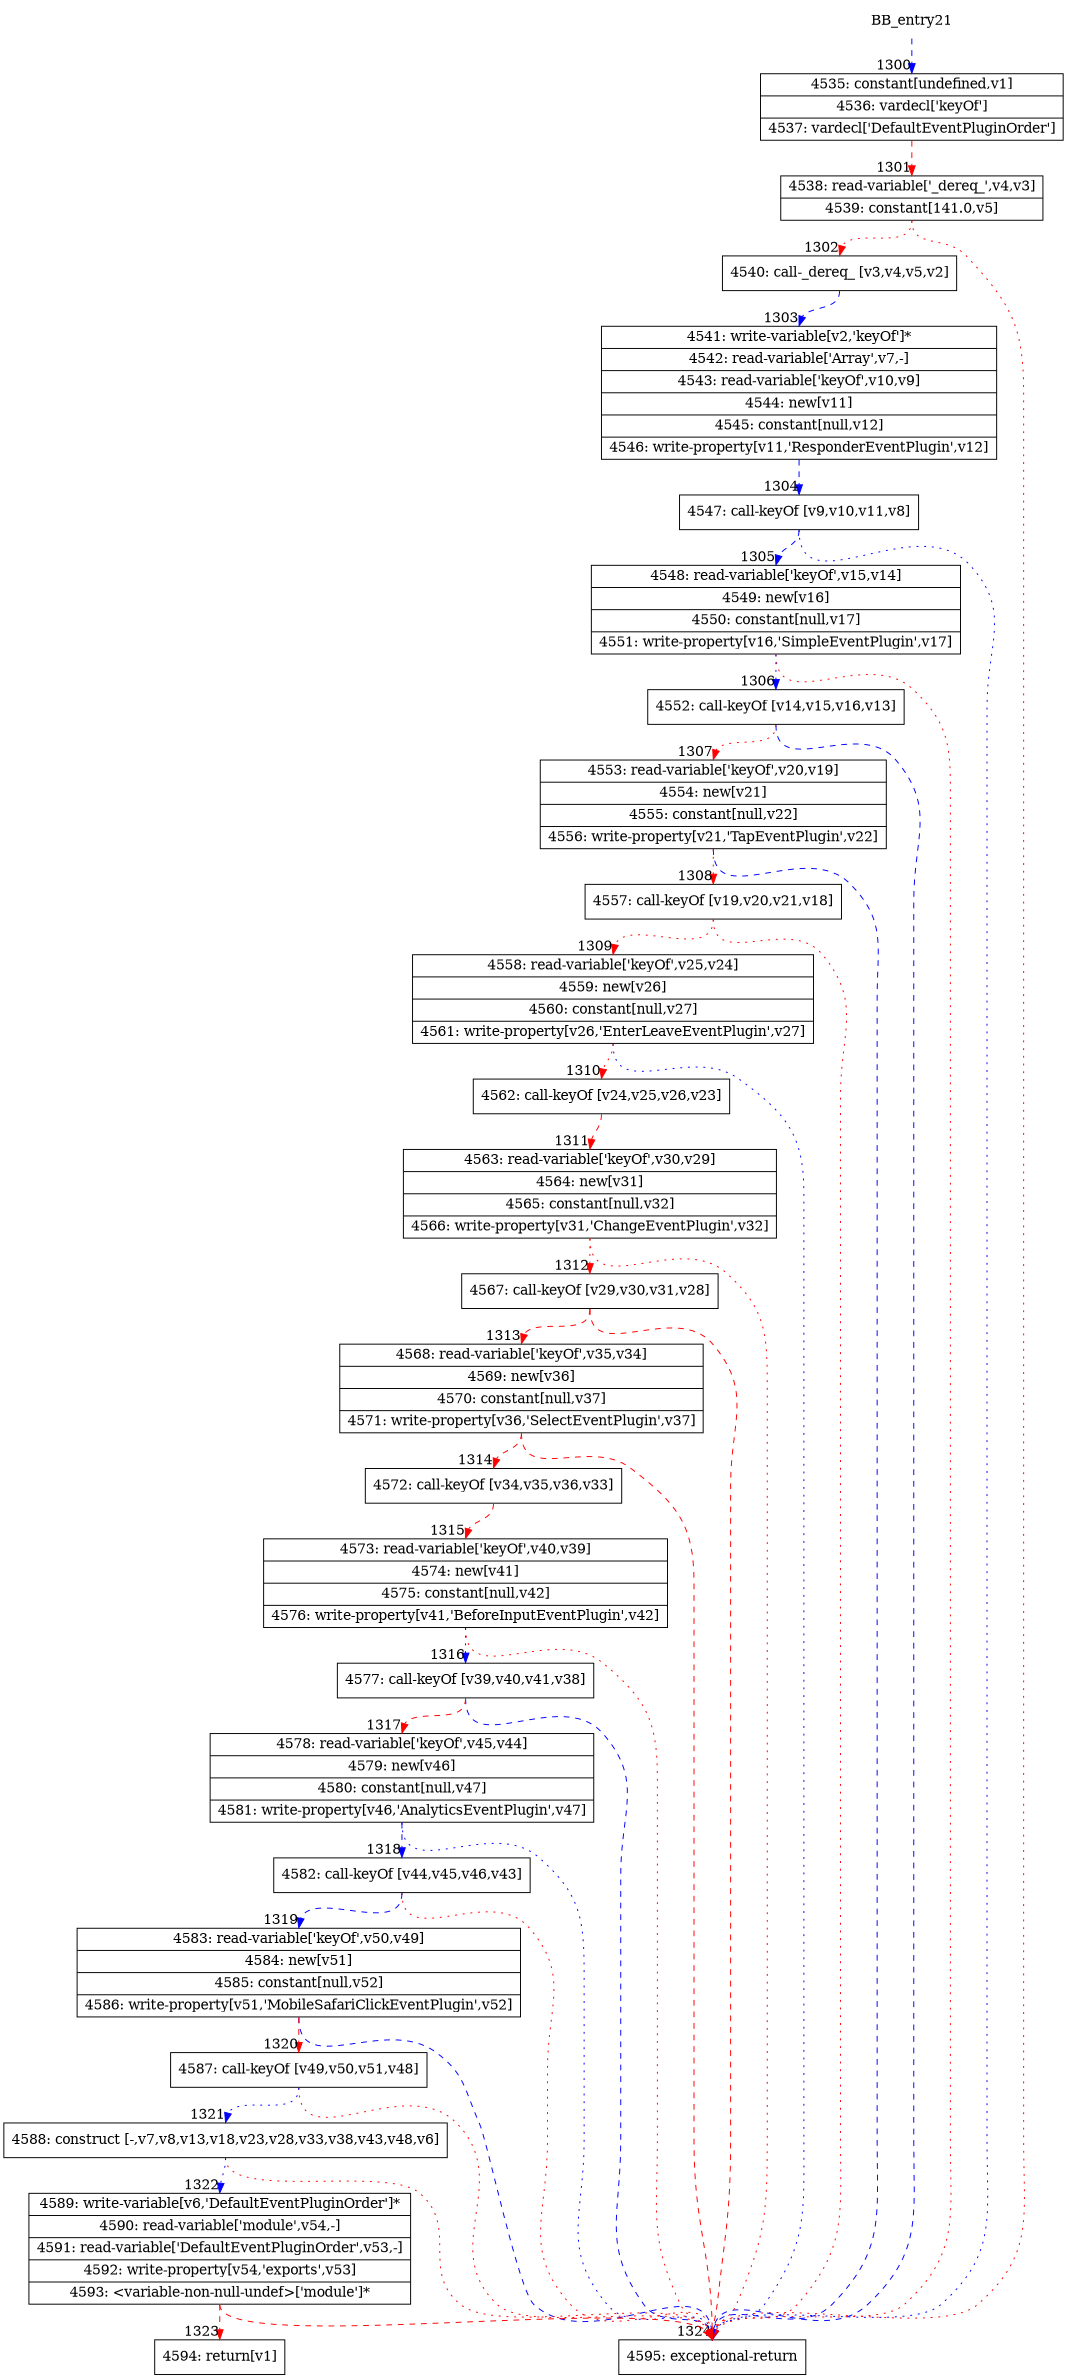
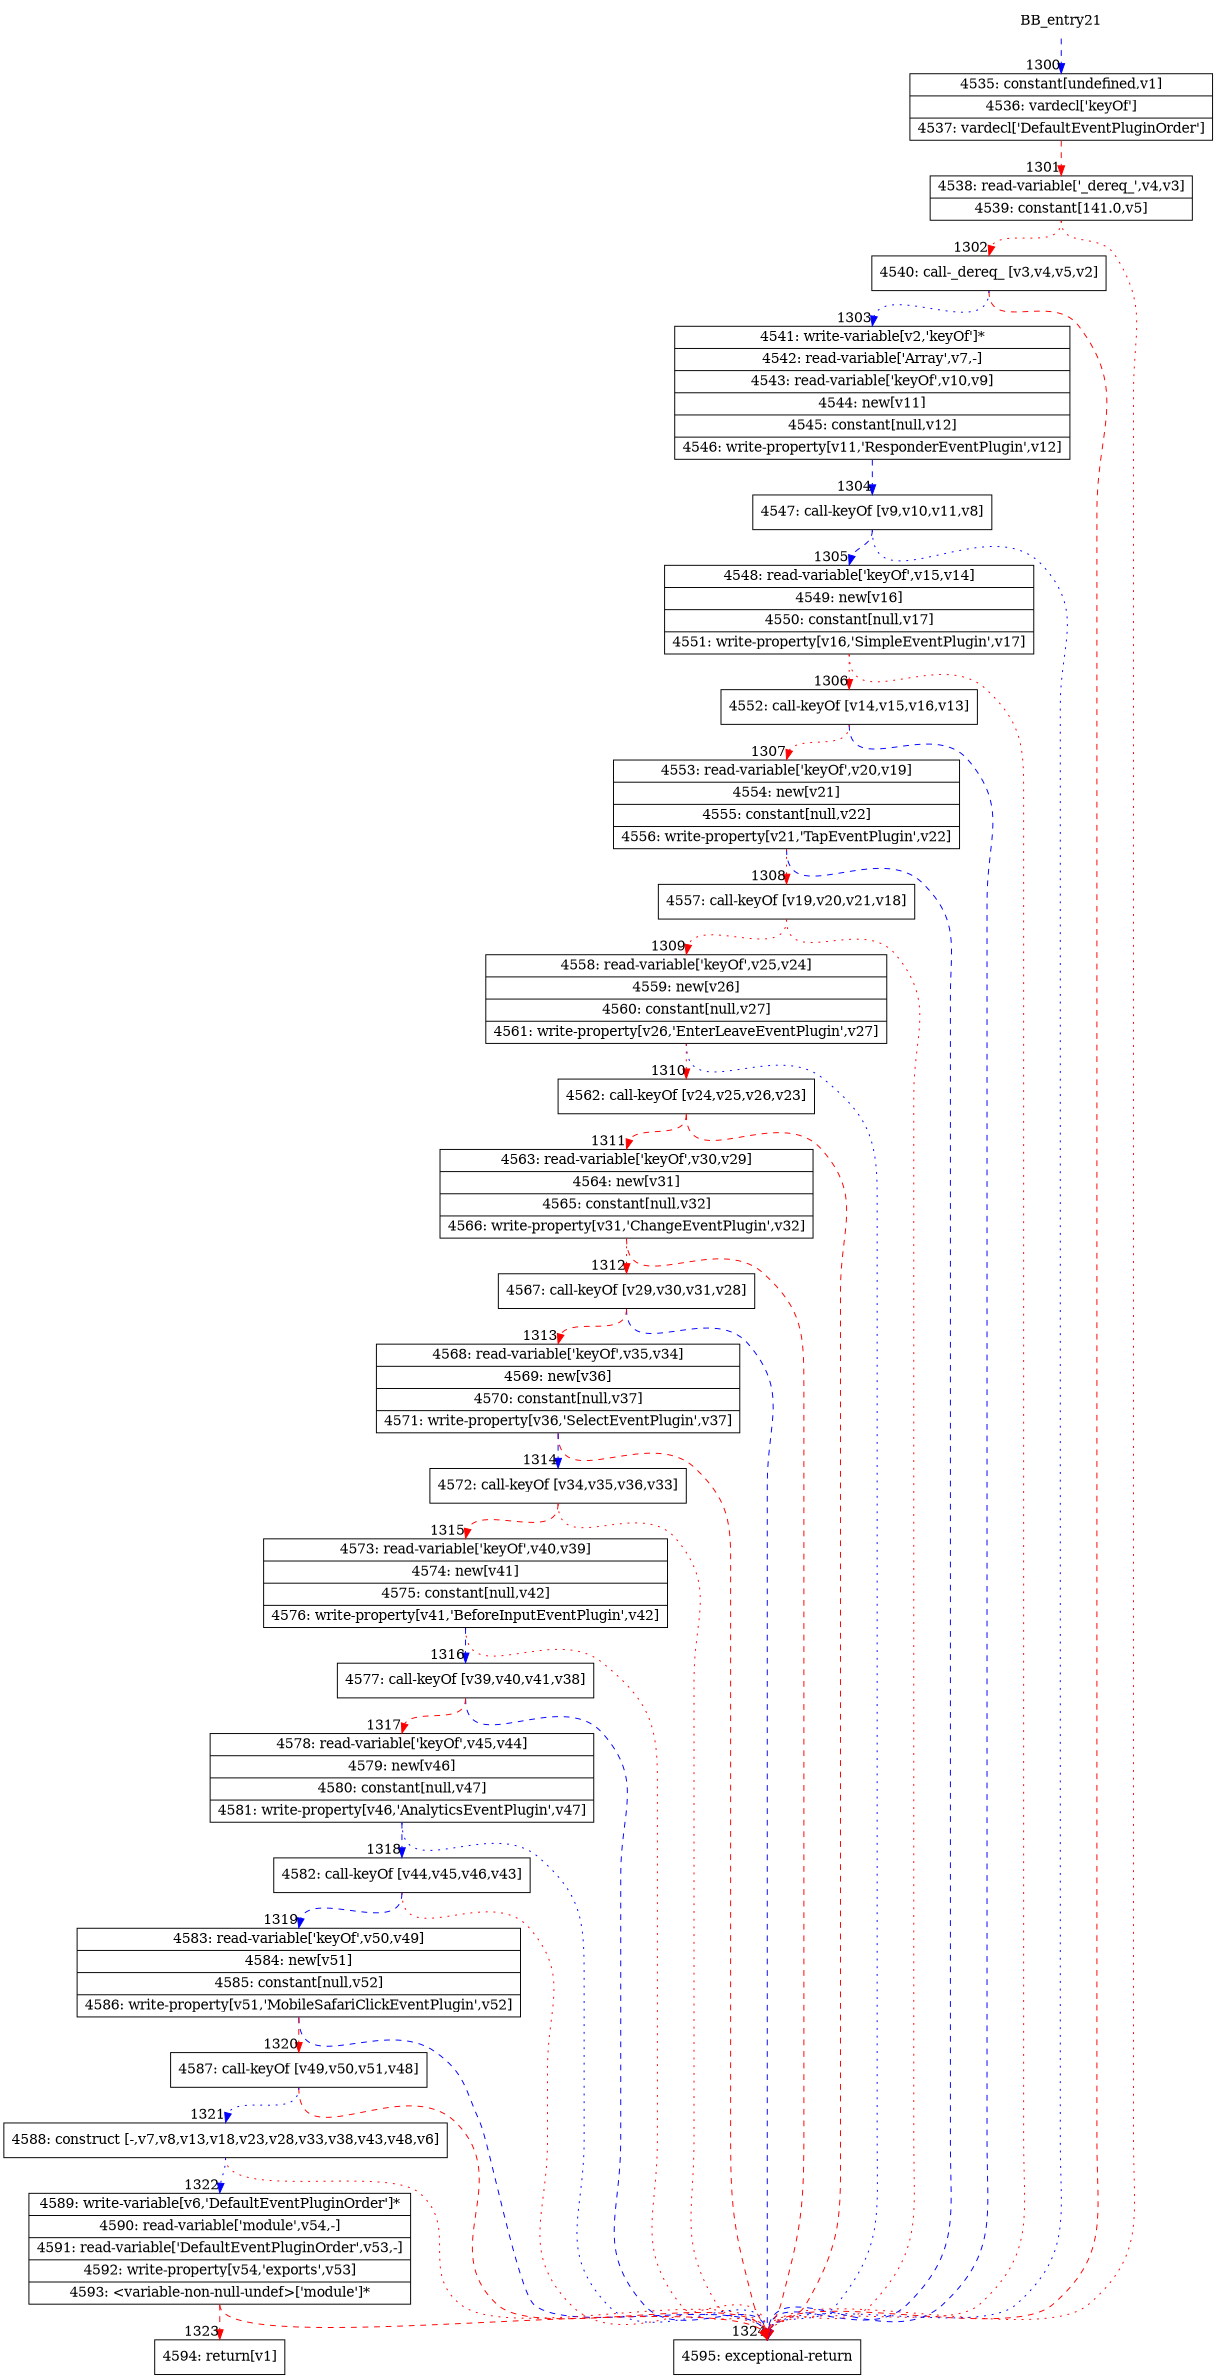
edge "4540: call-_dereq_ [v3,v4,v5,v2]" -> "4541: write-variable[v2,'keyOf']*": style dashed -> dotted
edge "4548: read-variable['keyOf',v15,v14]" -> "4552: call-keyOf [v14,v15,v16,v13]": color blue -> red
edge "4540: call-_dereq_ [v3,v4,v5,v2]" -> "4595: exceptional-return": added
edge "4568: read-variable['keyOf',v35,v34]" -> "4572: call-keyOf [v34,v35,v36,v33]": color red -> blue
edge "4573: read-variable['keyOf',v40,v39]" -> "4577: call-keyOf [v39,v40,v41,v38]": style dotted -> dashed
edge "4562: call-keyOf [v24,v25,v26,v23]" -> "4595: exceptional-return": added
edge "4563: read-variable['keyOf',v30,v29]" -> "4595: exceptional-return": style dotted -> dashed
edge "4567: call-keyOf [v29,v30,v31,v28]" -> "4595: exceptional-return": color red -> blue
edge "4572: call-keyOf [v34,v35,v36,v33]" -> "4595: exceptional-return": added
edge "4587: call-keyOf [v49,v50,v51,v48]" -> "4595: exceptional-return": style dotted -> dashed
